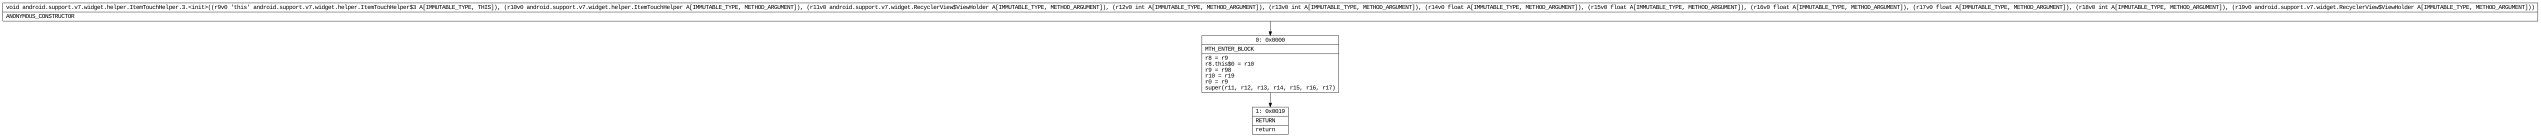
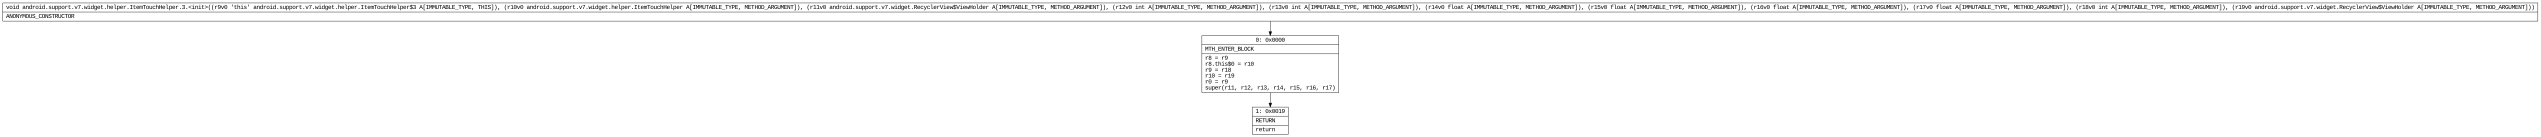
node "0: 0x0000": text "r9 = r98" -> "r9 = r18"
